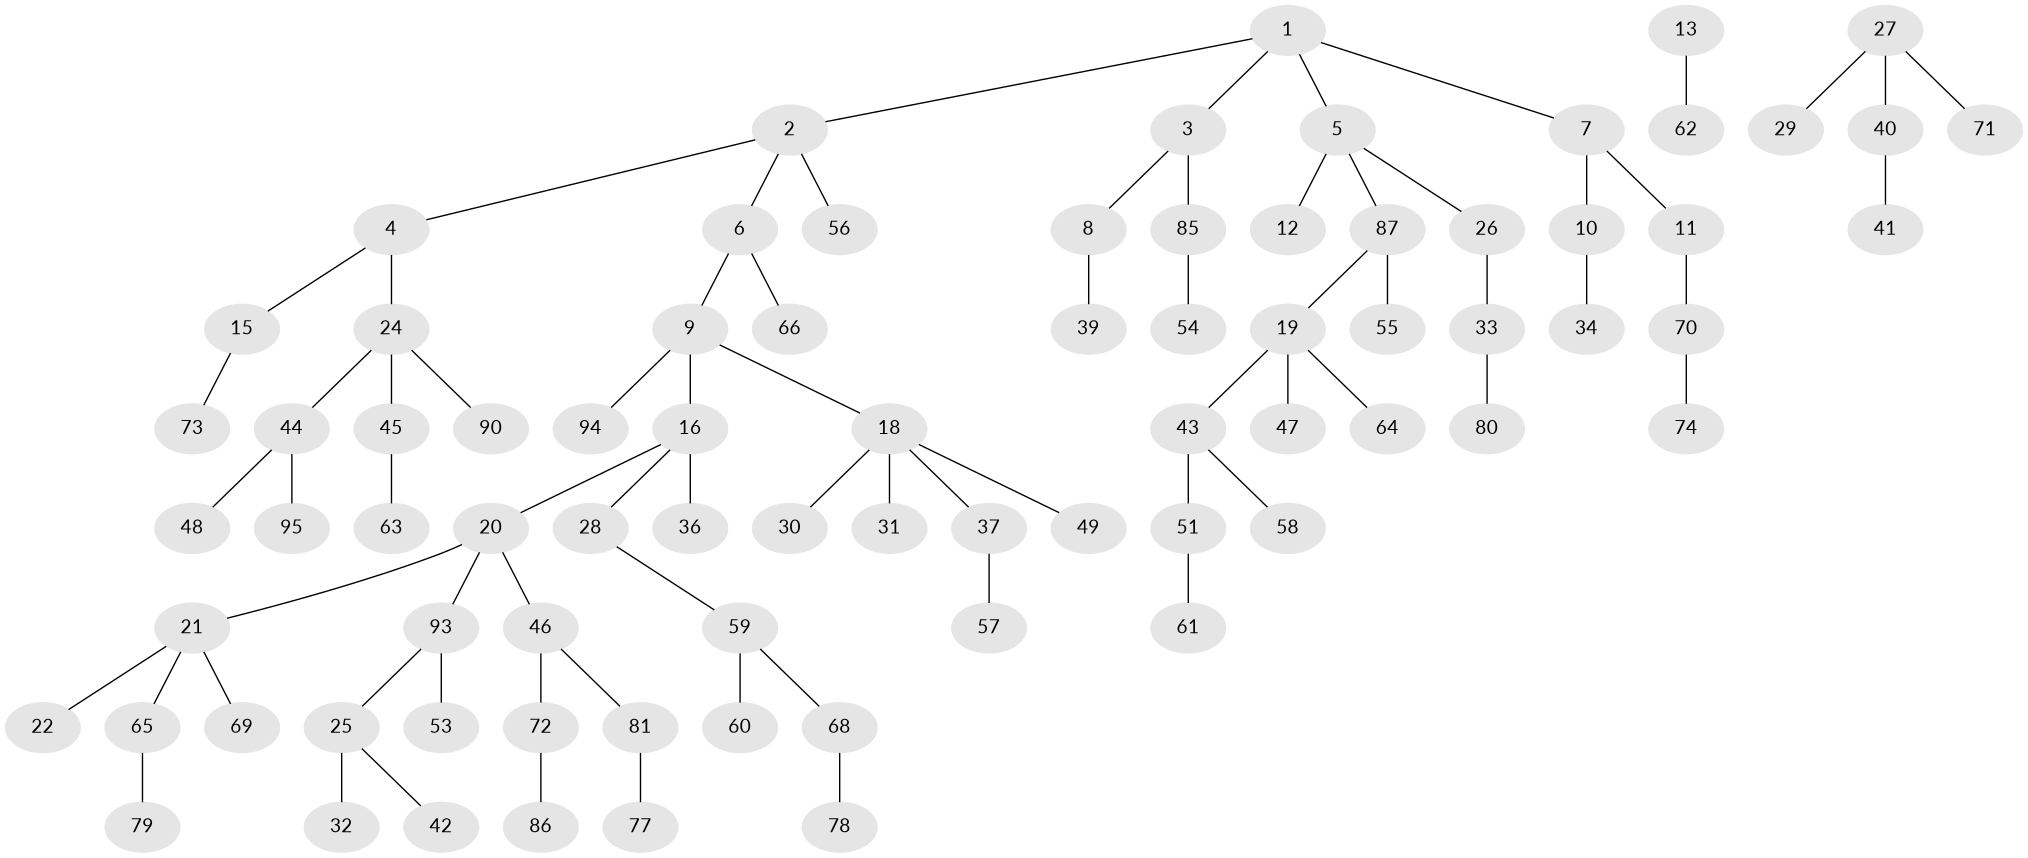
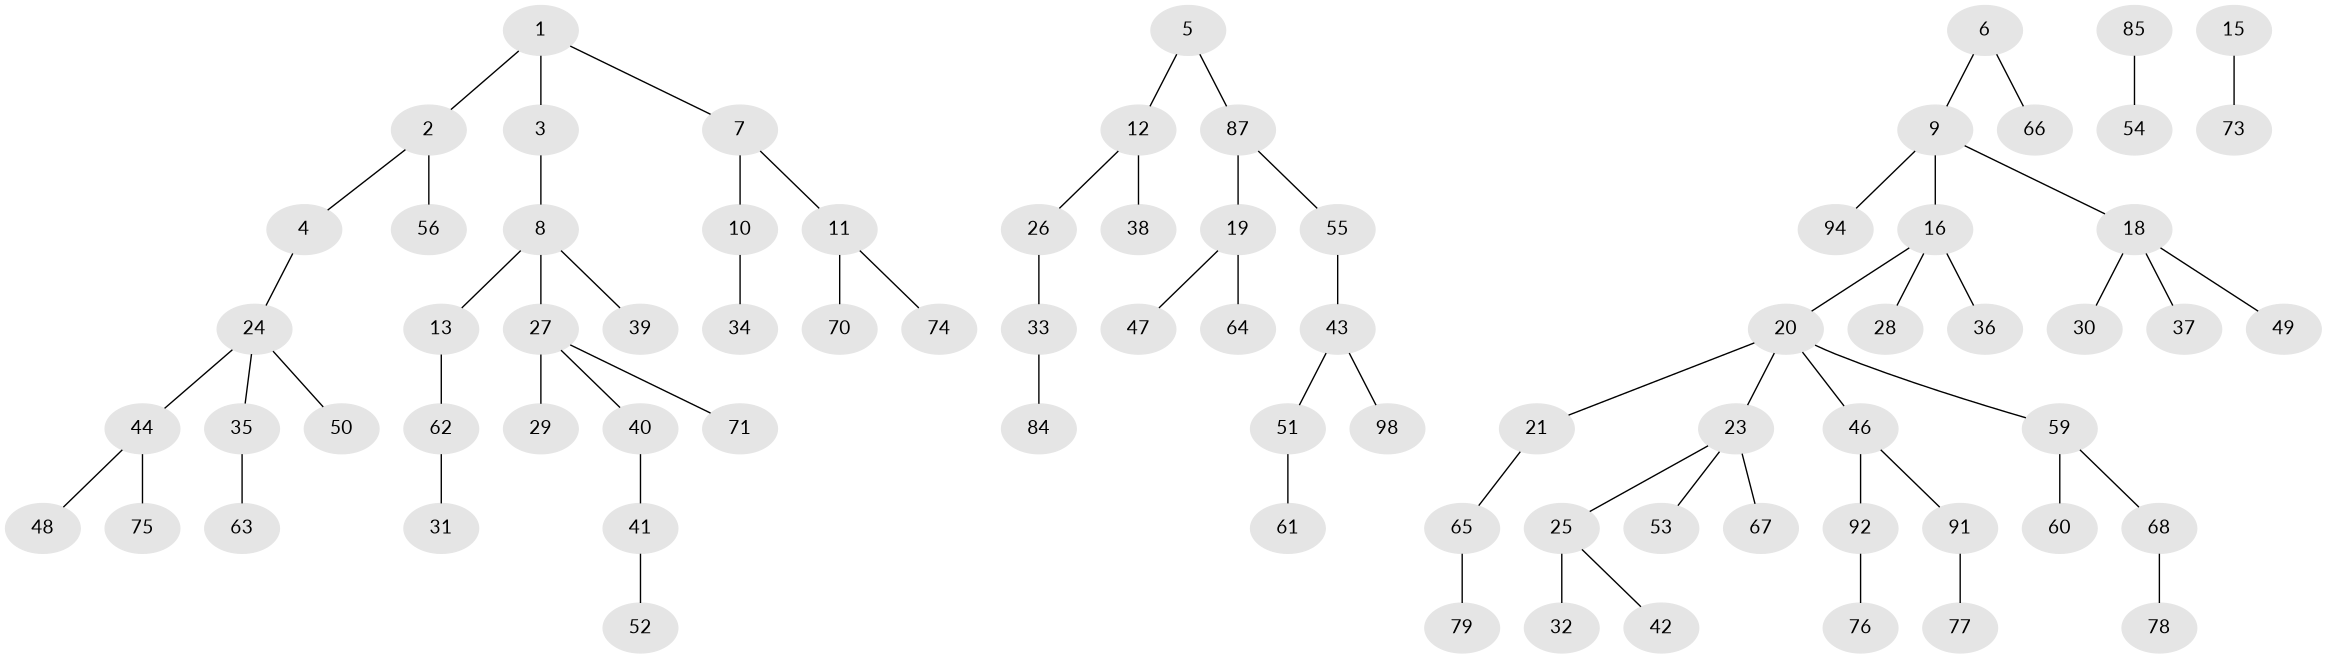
edge "1" -- "5": removed
edge "2" -- "6": removed
edge "3" -- "85": removed
edge "5" -- "26": now "12" -- "26"
node "38": added
edge "8" -- "13": added
edge "4" -- "15": removed
edge "8" -- "27": added
edge "19" -- "43": now "55" -- "43"
edge "70" -- "74": now "11" -- "74"
node "45": label "45" -> "35"
node "90": label "90" -> "50"
node "80": label "80" -> "84"
edge "18" -- "31": now "62" -- "31"
node "95": label "95" -> "75"
node "58": label "58" -> "98"
node "67": added
edge "28" -- "59": now "20" -- "59"
node "93": label "93" -> "23"
node "52": added
node "57": removed
node "22": removed
node "69": removed
node "72": label "72" -> "92"
node "81": label "81" -> "91"
node "86": label "86" -> "76"
